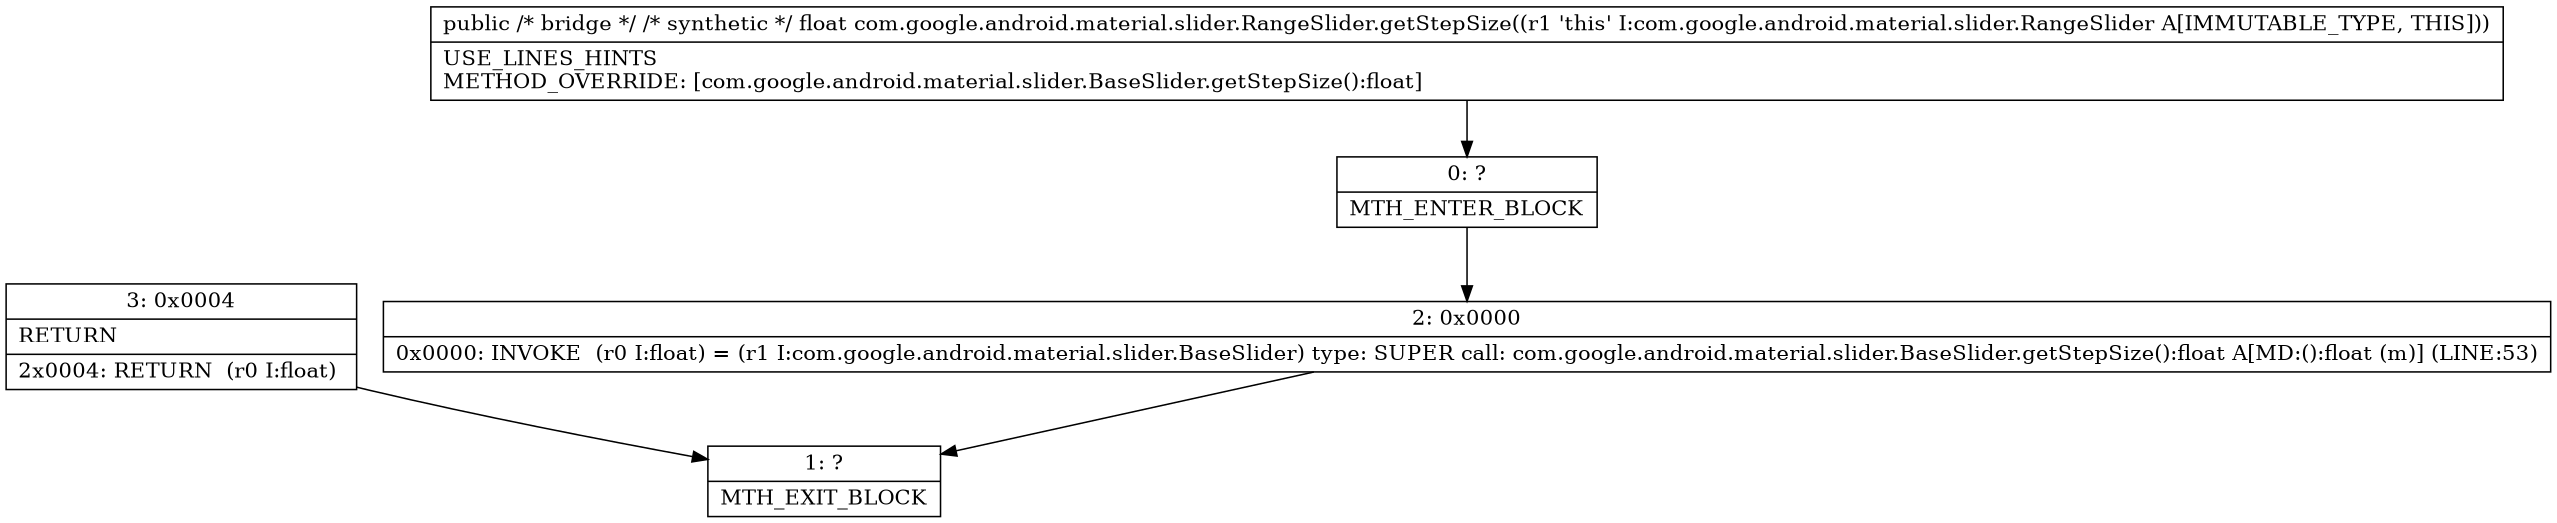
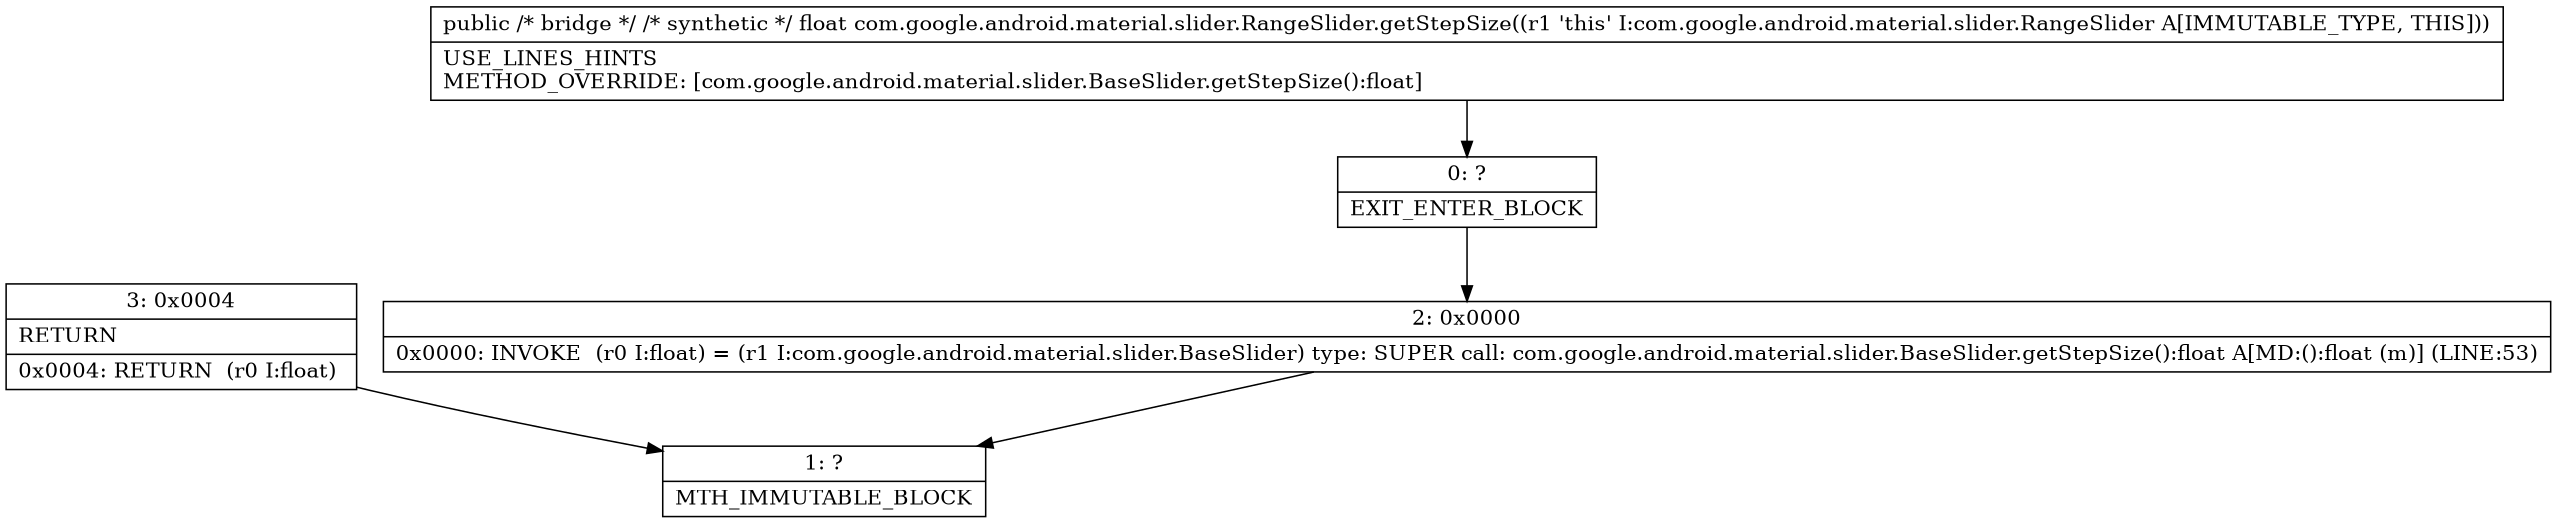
node "0: ?": text "MTH_ENTER_BLOCK" -> "EXIT_ENTER_BLOCK"
node "3: 0x0004": text "2x0004: RETURN  (r0 I:float)" -> "0x0004: RETURN  (r0 I:float)"
node "1: ?": text "MTH_EXIT_BLOCK" -> "MTH_IMMUTABLE_BLOCK"
